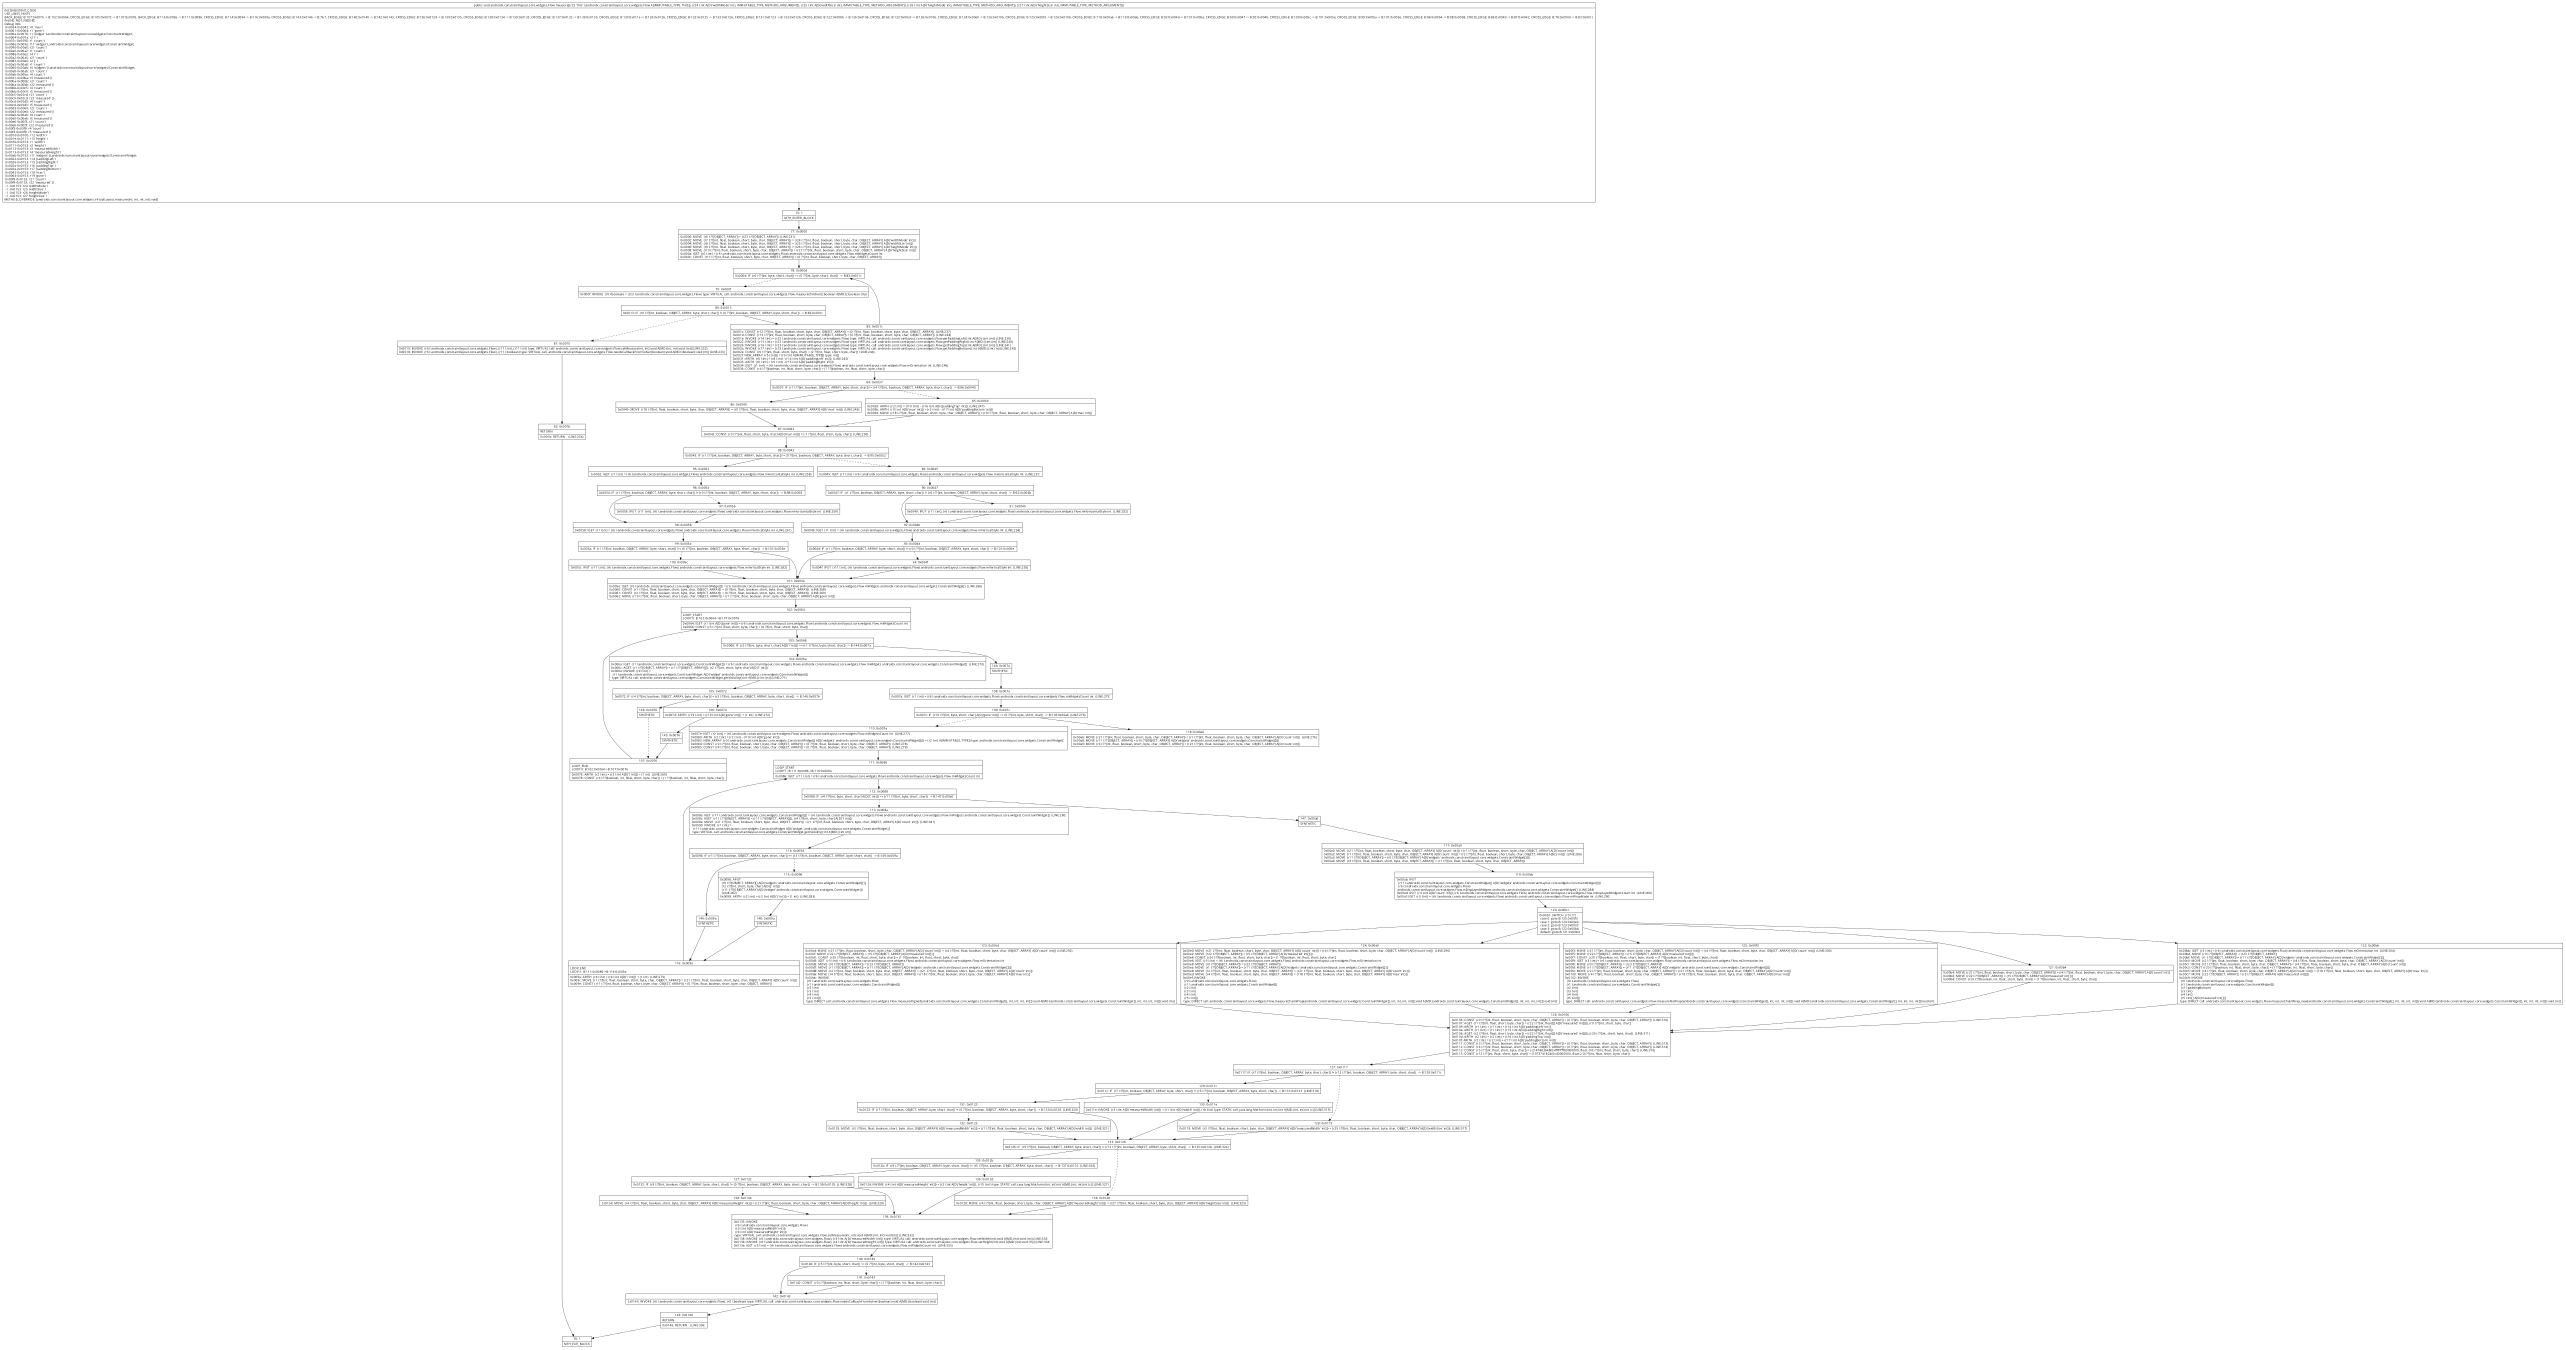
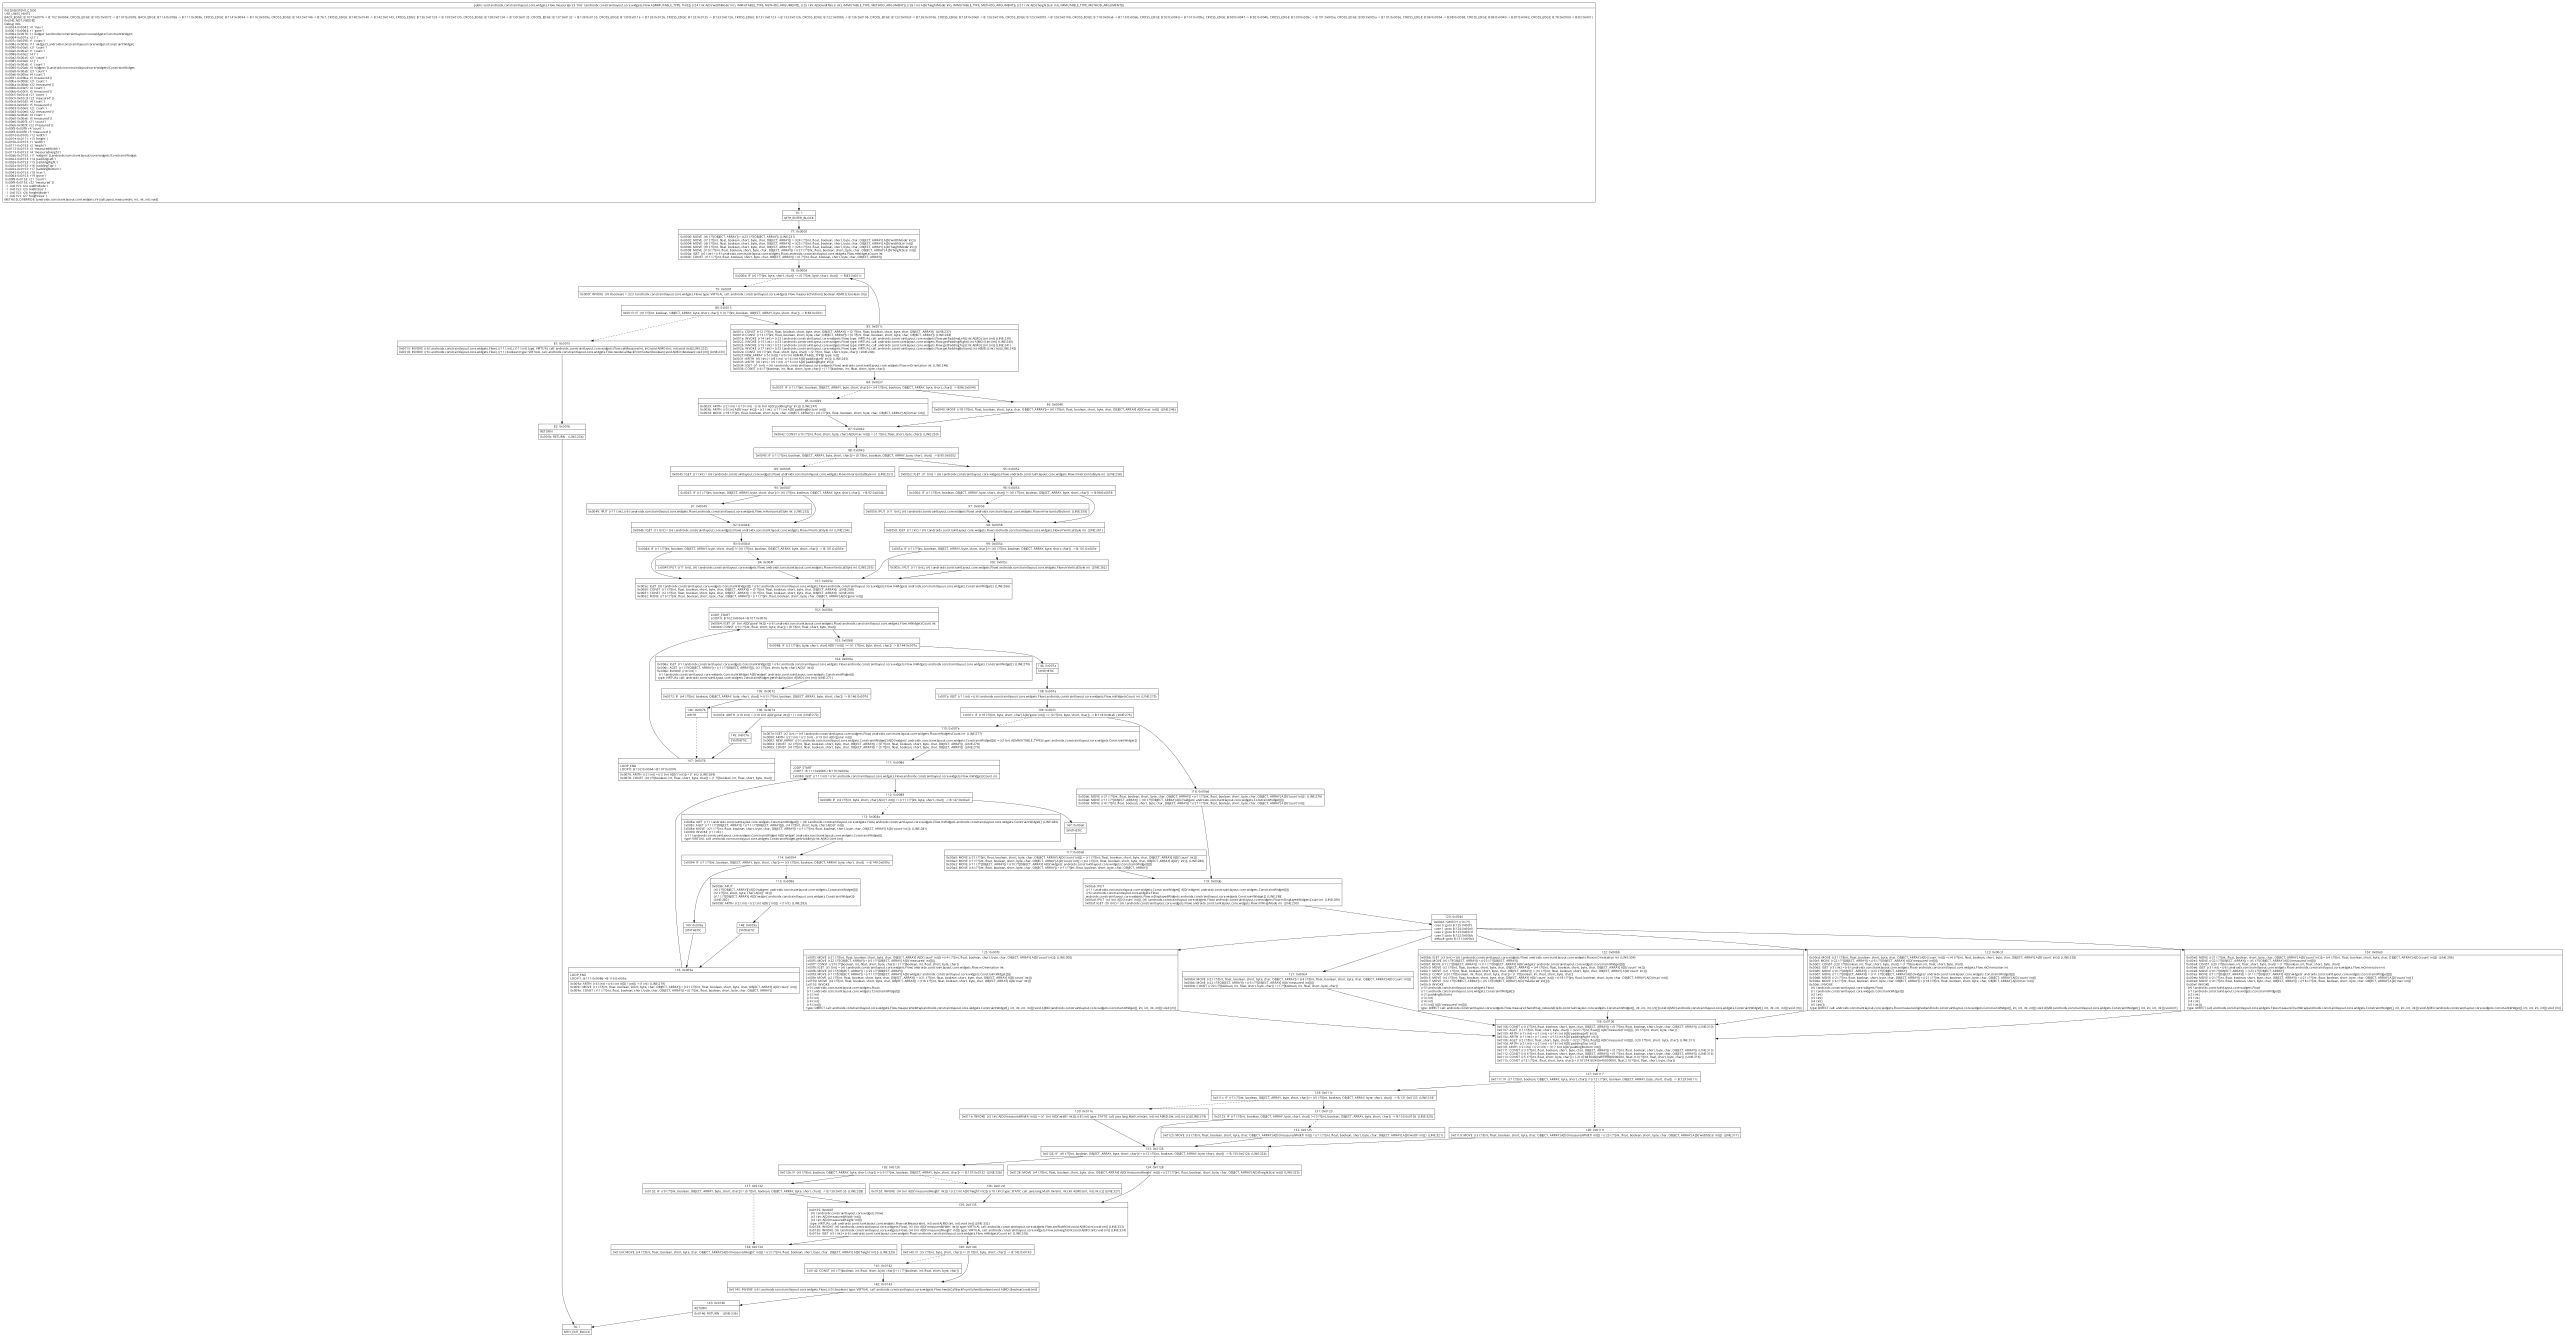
node "146: 0x0076": text "SYNTHETIC" -> "ARITH"
edge "118: 0x00a6" -> "119: 0x00ab": added
edge "138: 0x0134" -> "139: 0x0135": reversed
